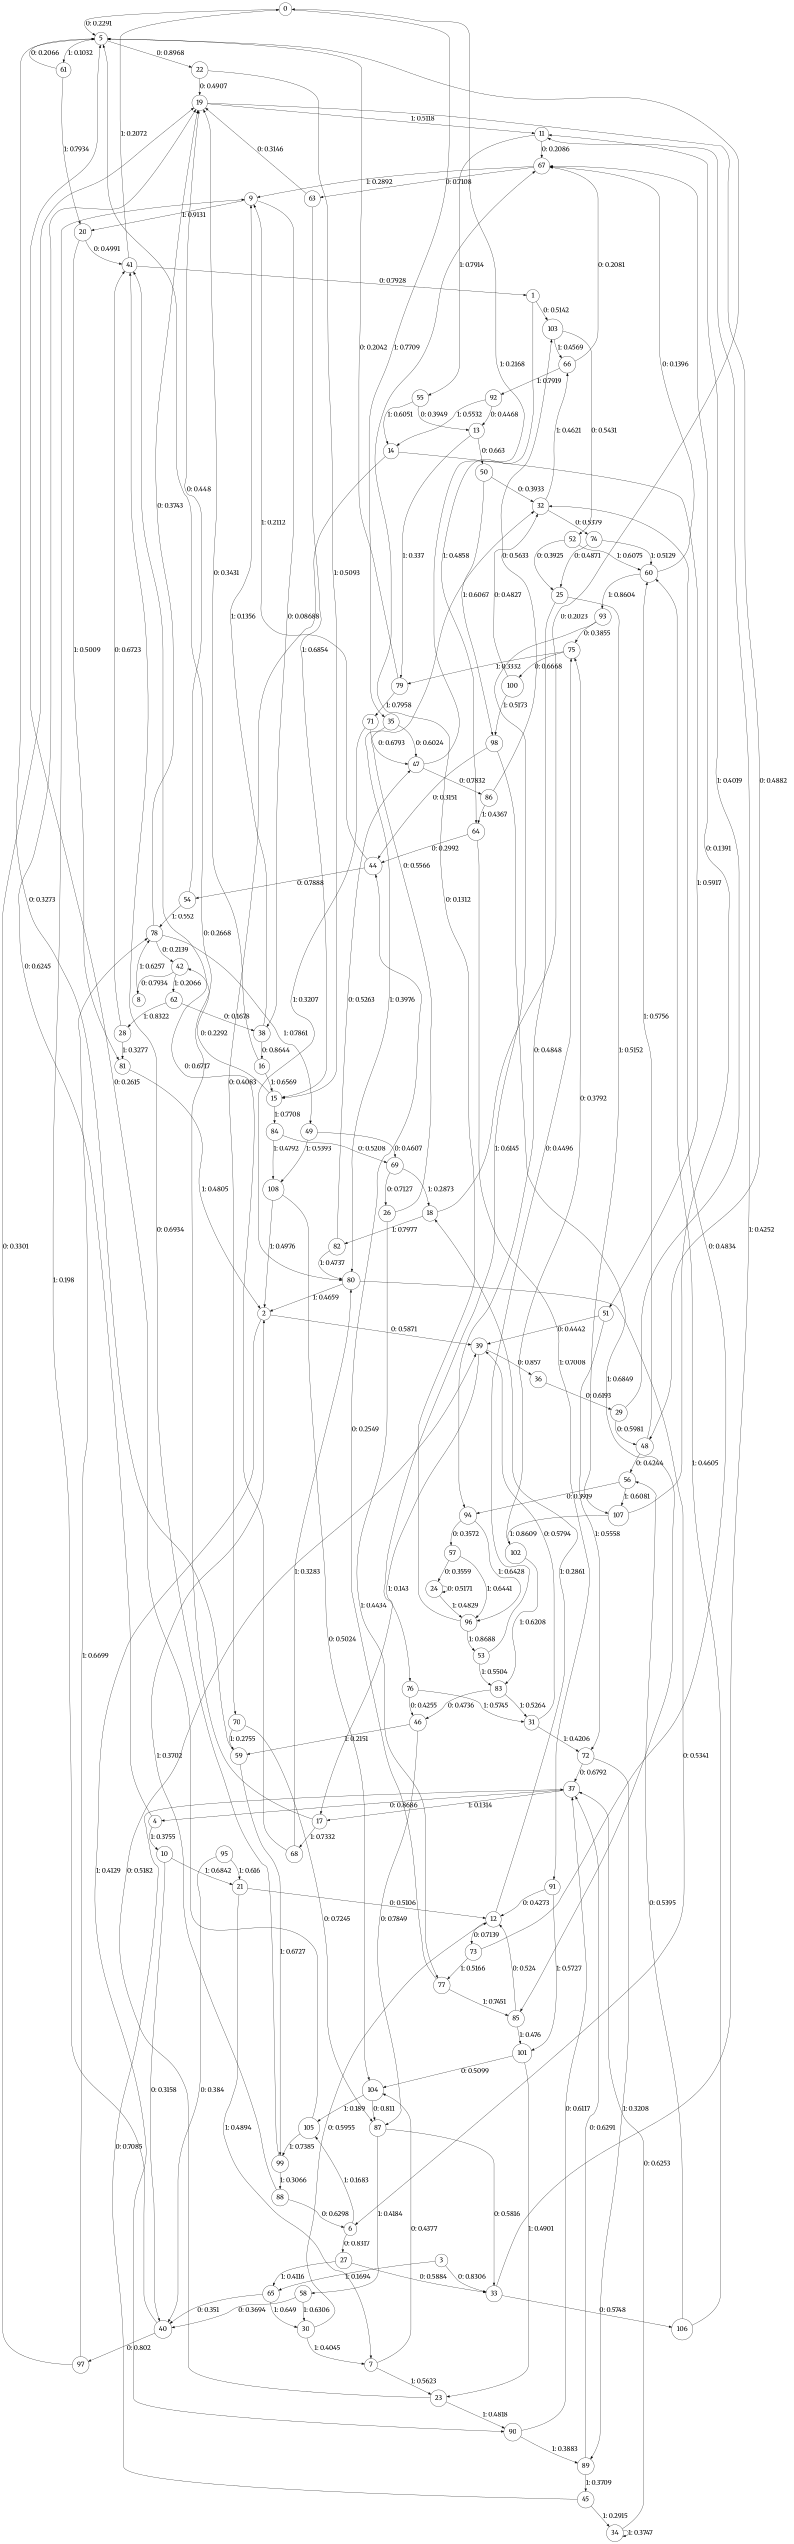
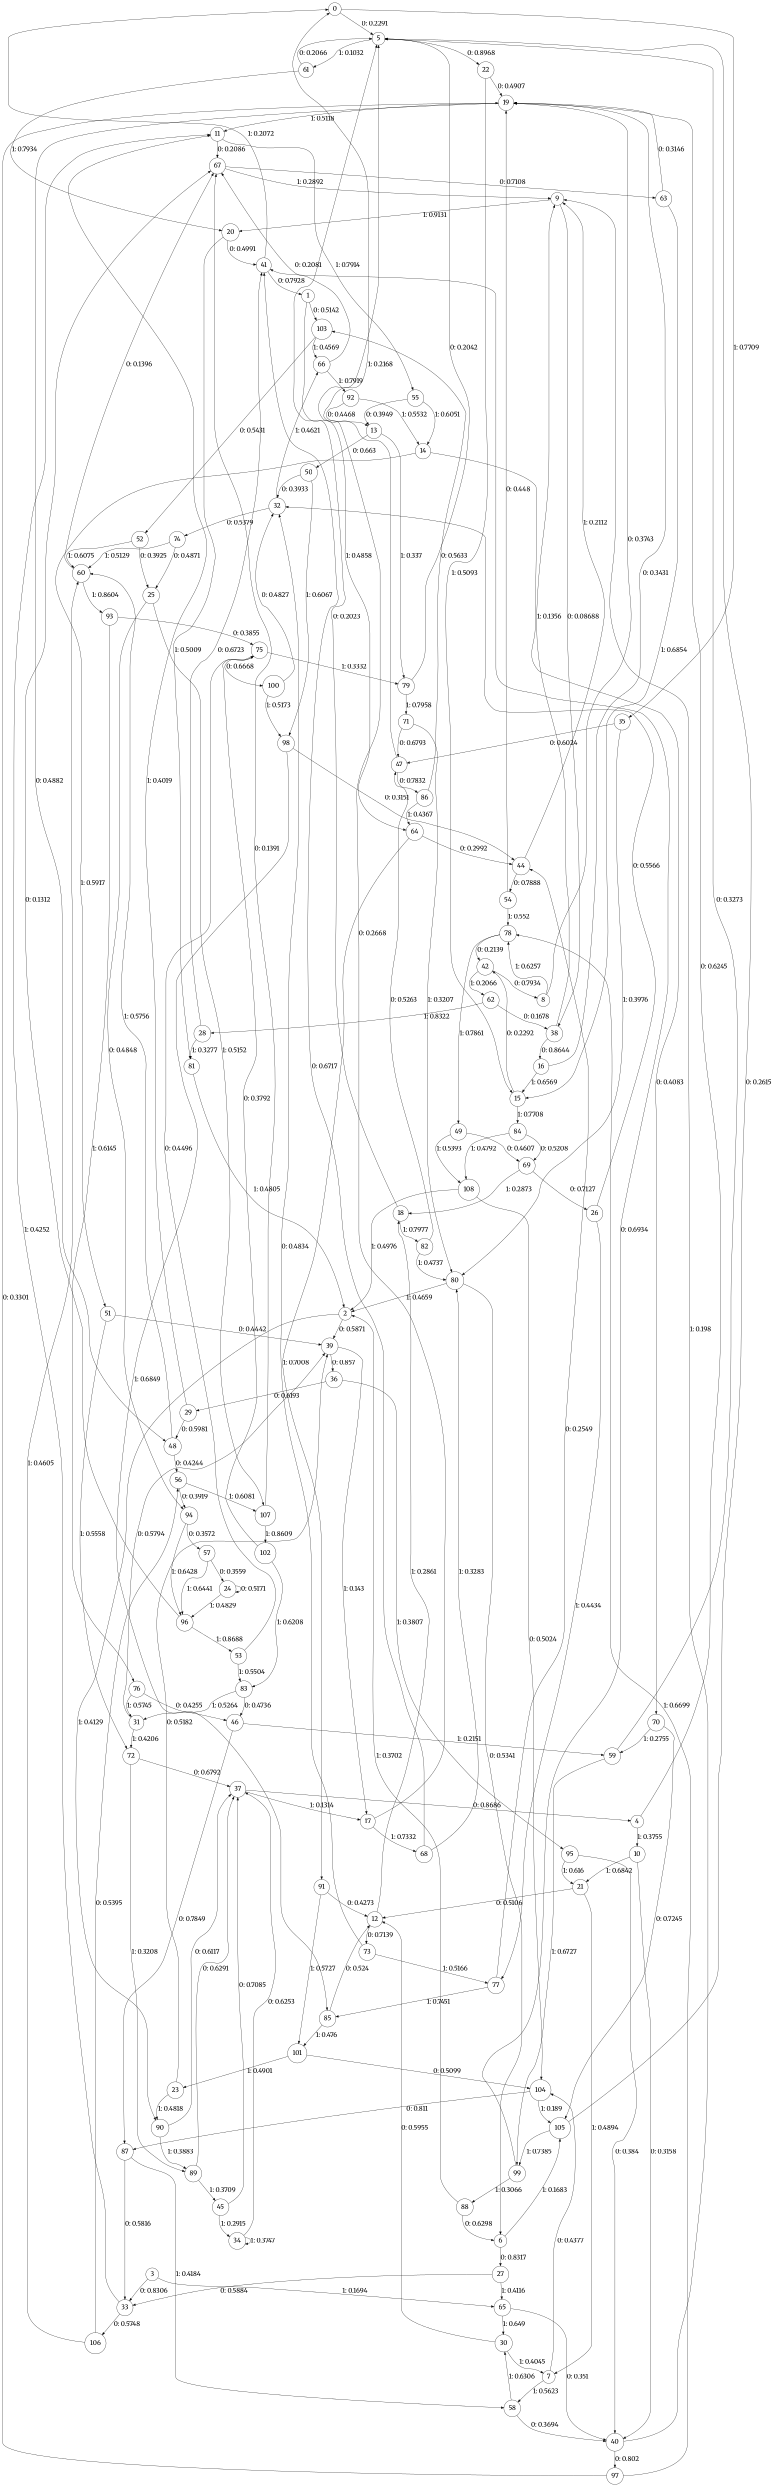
edge "78" -> "19": now "8" -> "19"
edge "36" -> "95": added, label "1: 0.3807"
edge "70" -> "87": now "70" -> "105"
edge "7" -> "23": now "7" -> "58"
